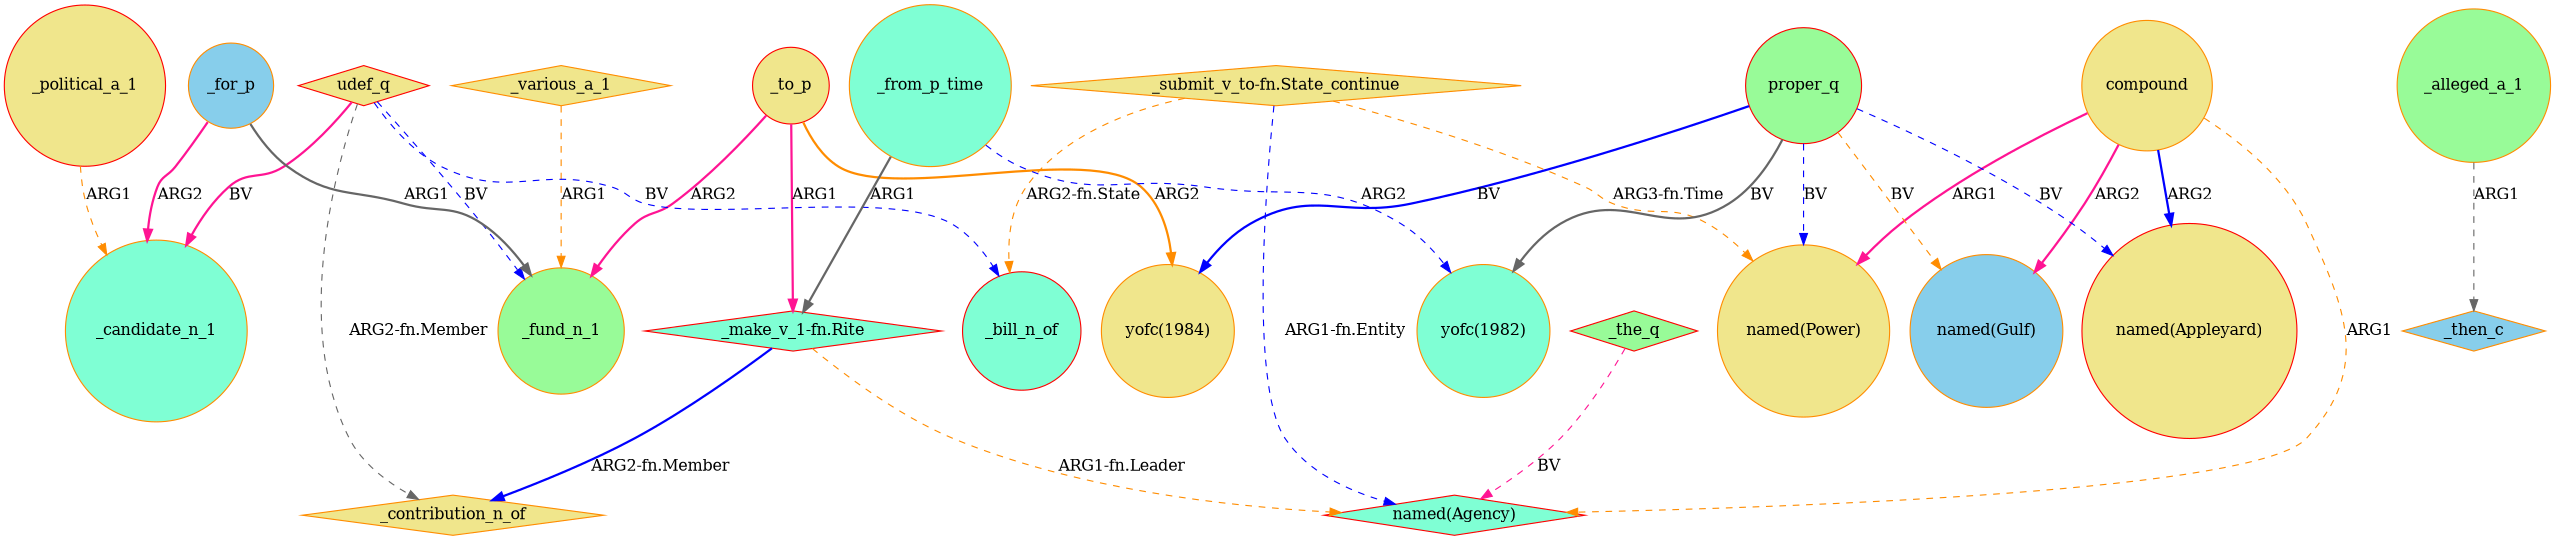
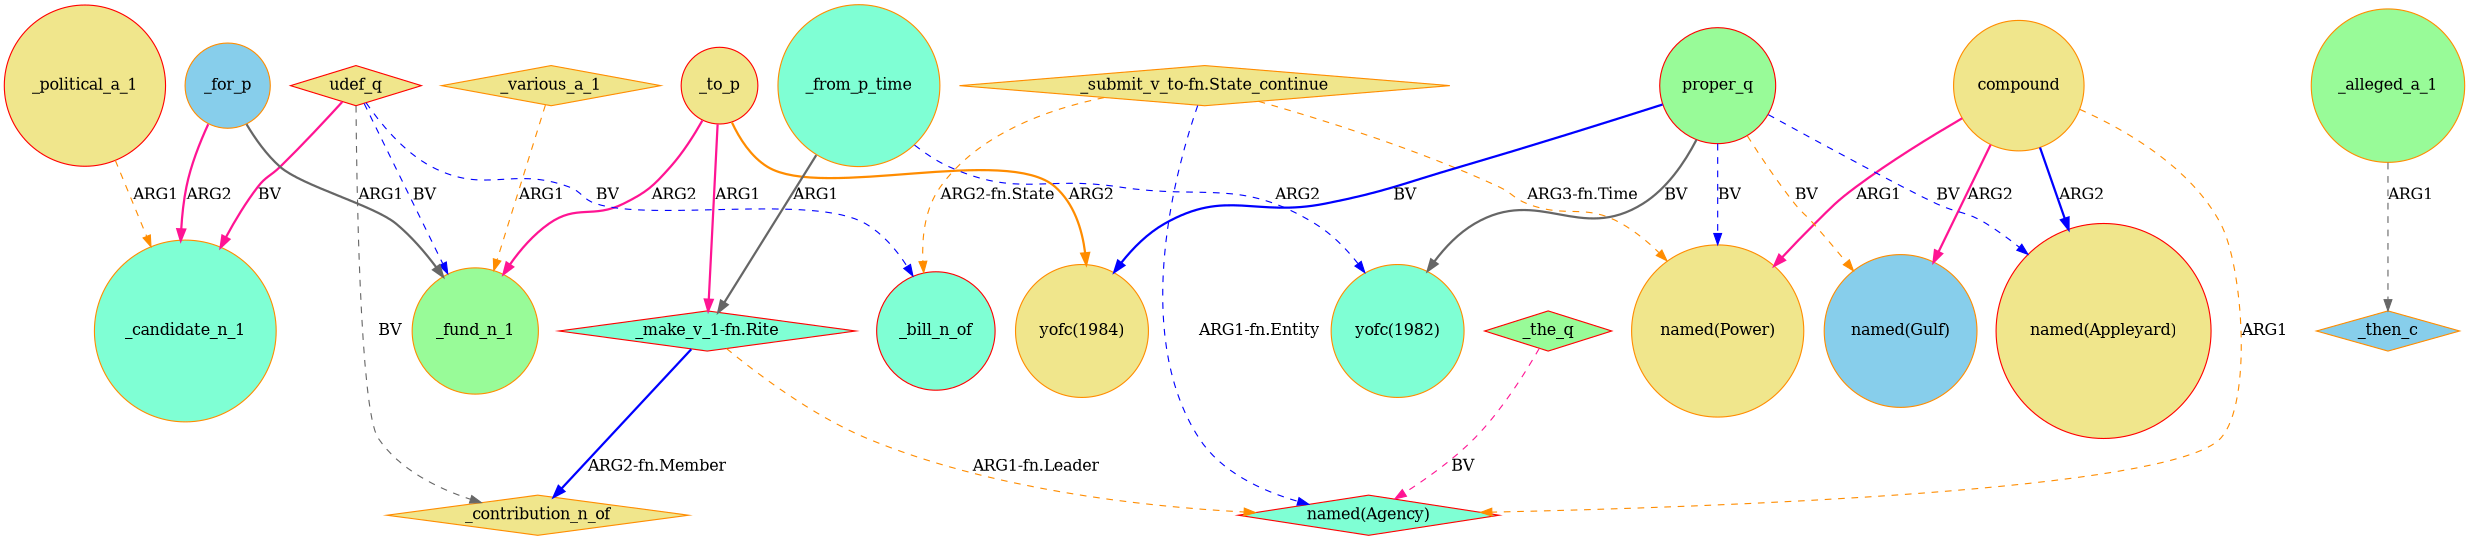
edge "udef_q" -> "_contribution_n_of": label "ARG2-fn.Member" -> "BV"
